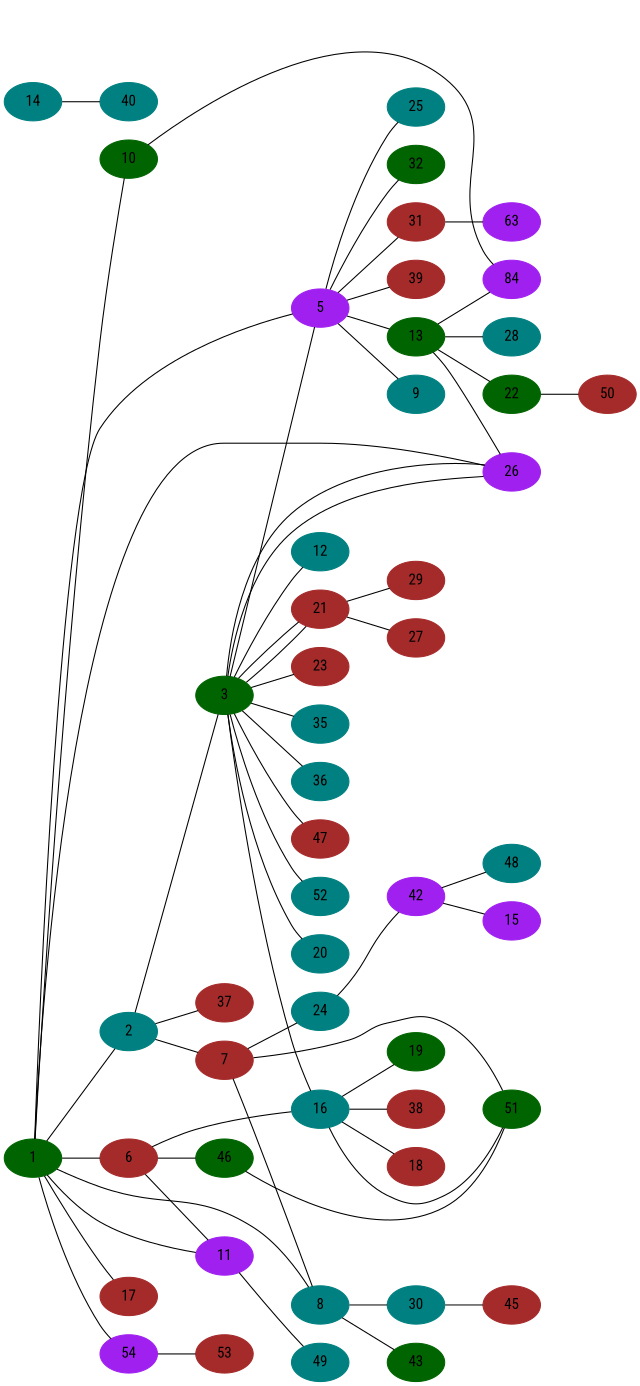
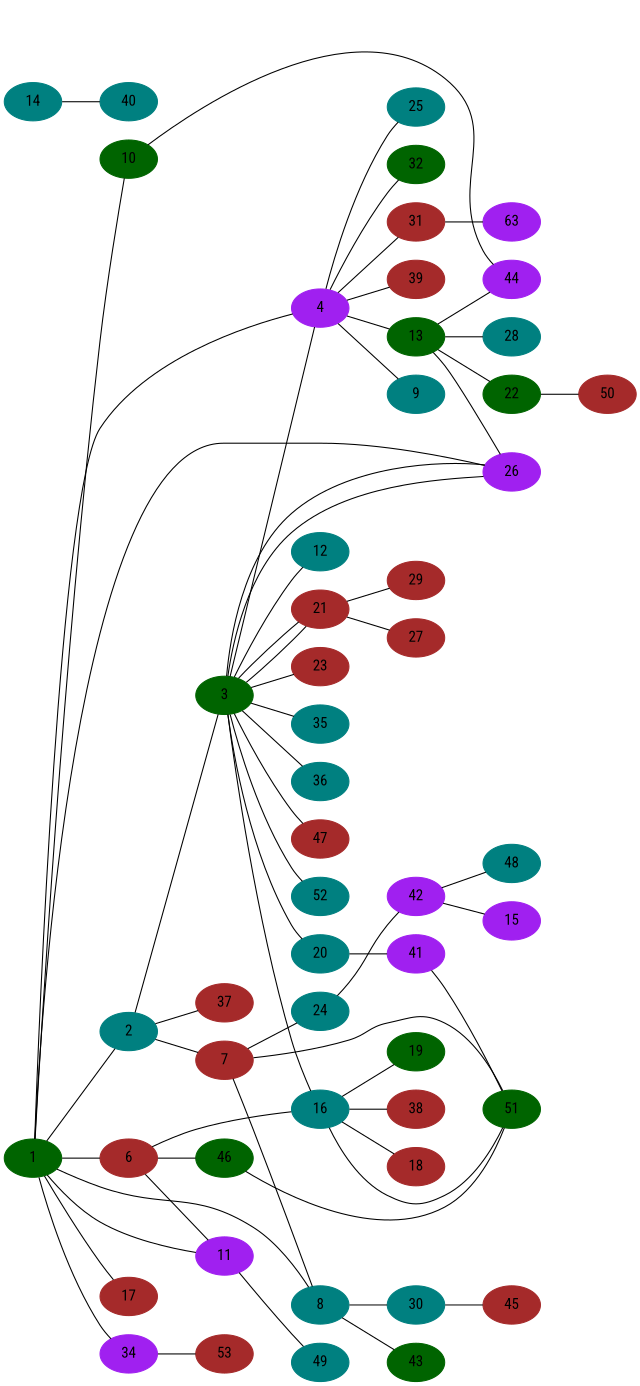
node "84": label "84" -> "44"
node "5": label "5" -> "4"
node "41": added
node "54": label "54" -> "34"
